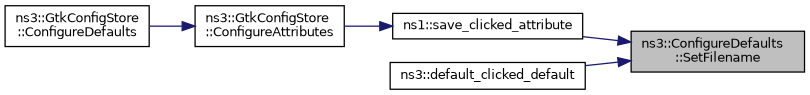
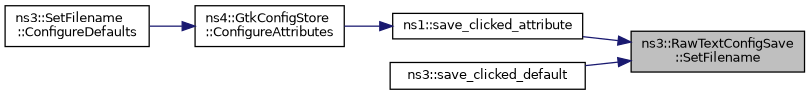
node "ns3::GtkConfigStore ::ConfigureDefaults": label "ns3::GtkConfigStore ::ConfigureDefaults" -> "ns3::SetFilename ::ConfigureDefaults"
node "ns3::GtkConfigStore ::ConfigureAttributes": label "ns3::GtkConfigStore ::ConfigureAttributes" -> "ns4::GtkConfigStore ::ConfigureAttributes"
node "ns3::ConfigureDefaults ::SetFilename": label "ns3::ConfigureDefaults ::SetFilename" -> "ns3::RawTextConfigSave ::SetFilename"
node "ns3::default_clicked_default": label "ns3::default_clicked_default" -> "ns3::save_clicked_default"
